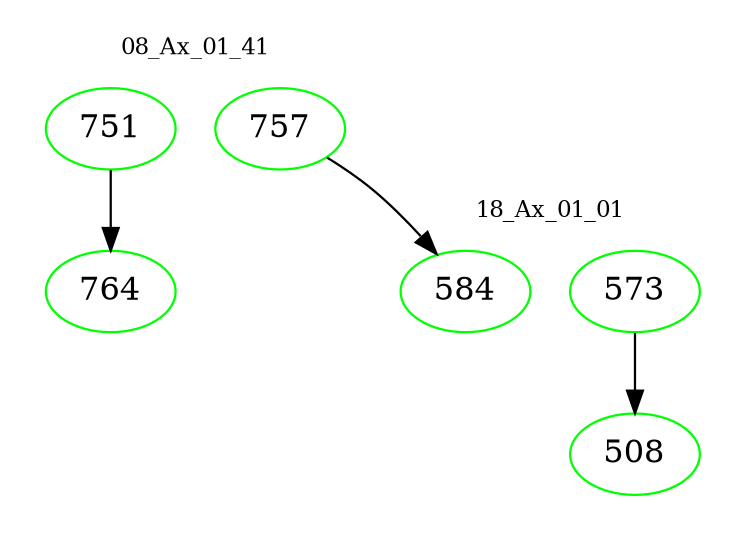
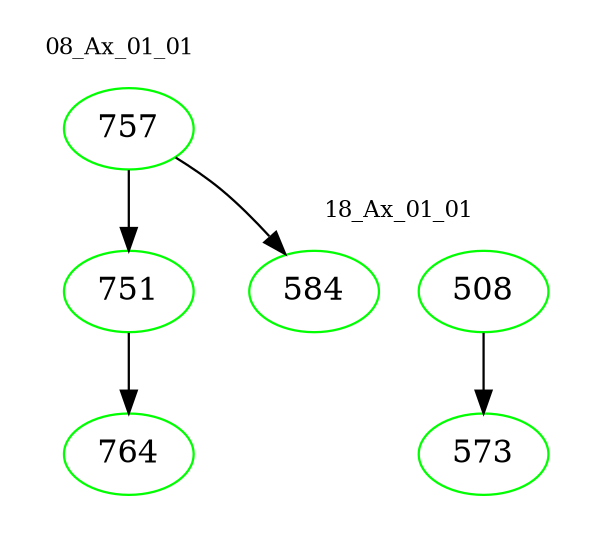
cluster "08_Ax_01_41": label "08_Ax_01_41" -> "08_Ax_01_01"
edge "757" -> "751": added
edge "573" -> "508": reversed
